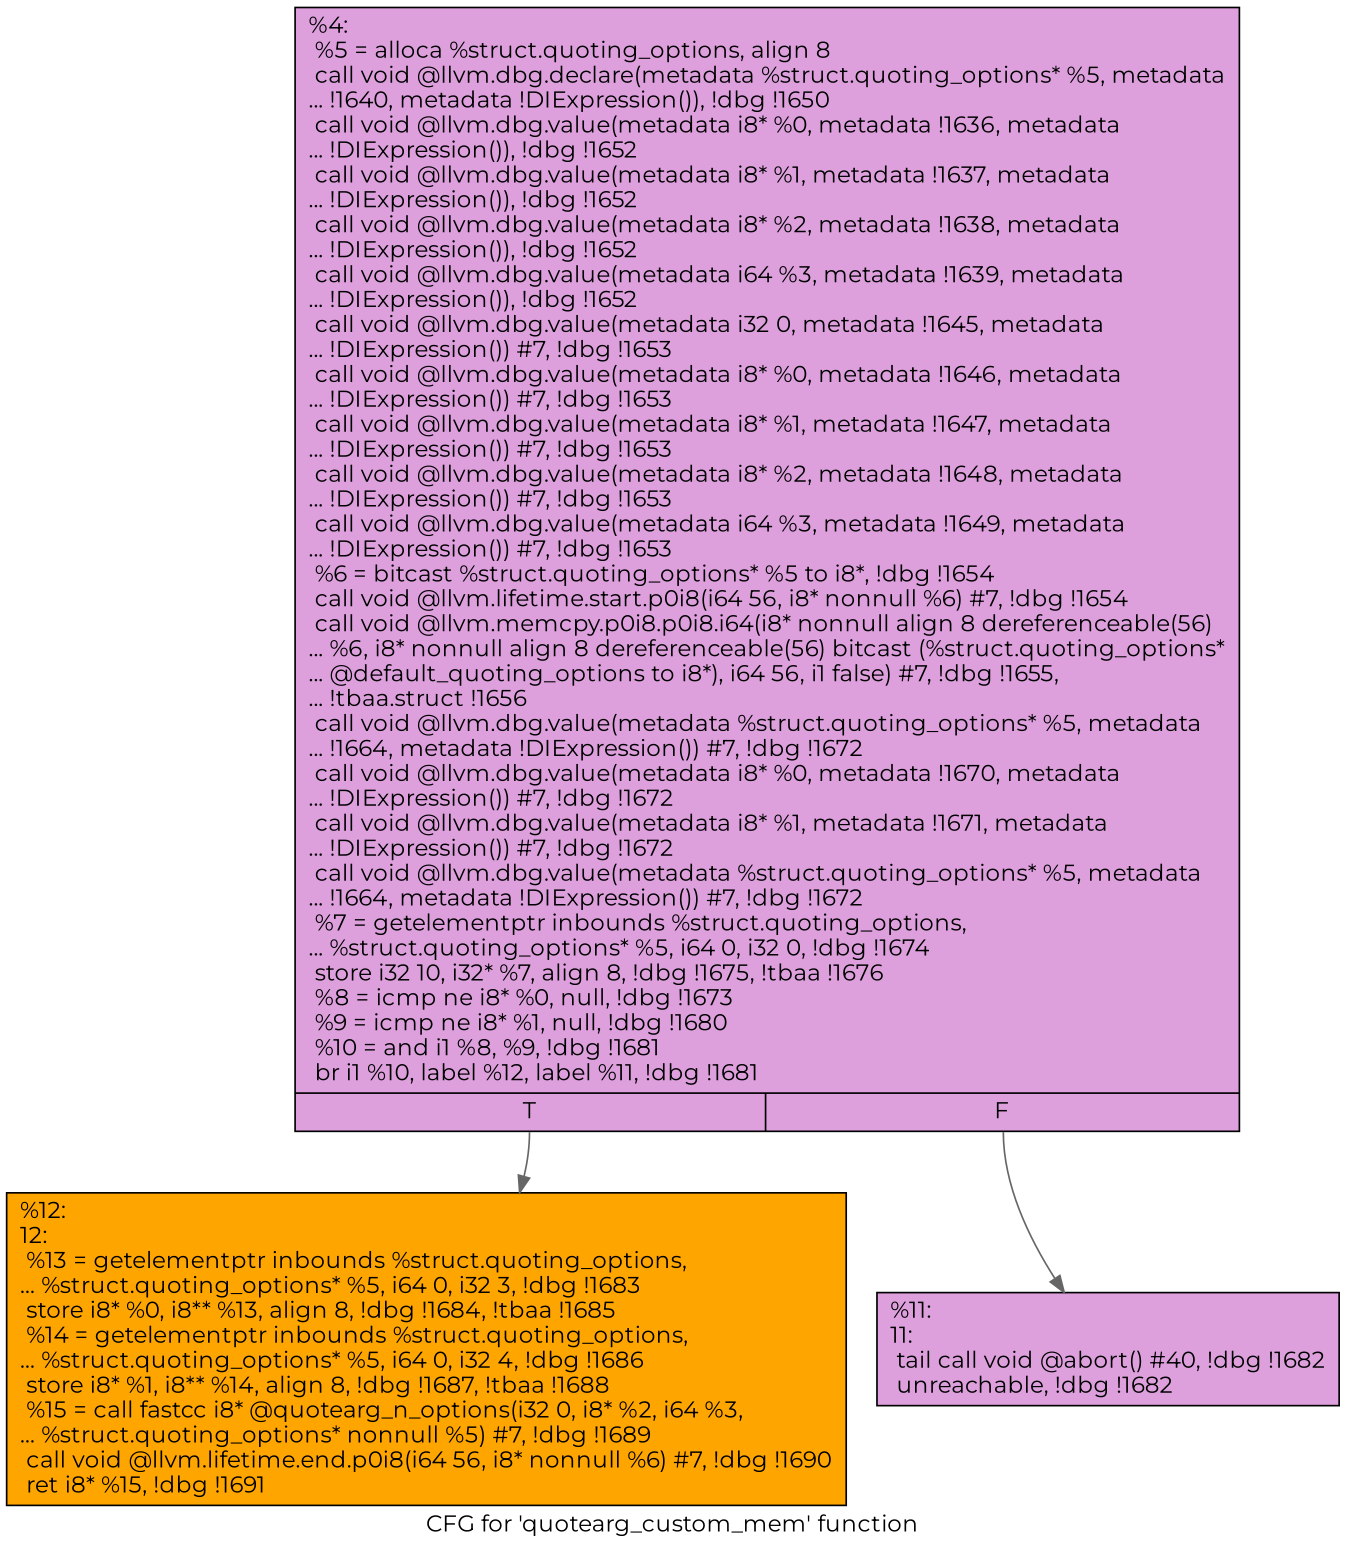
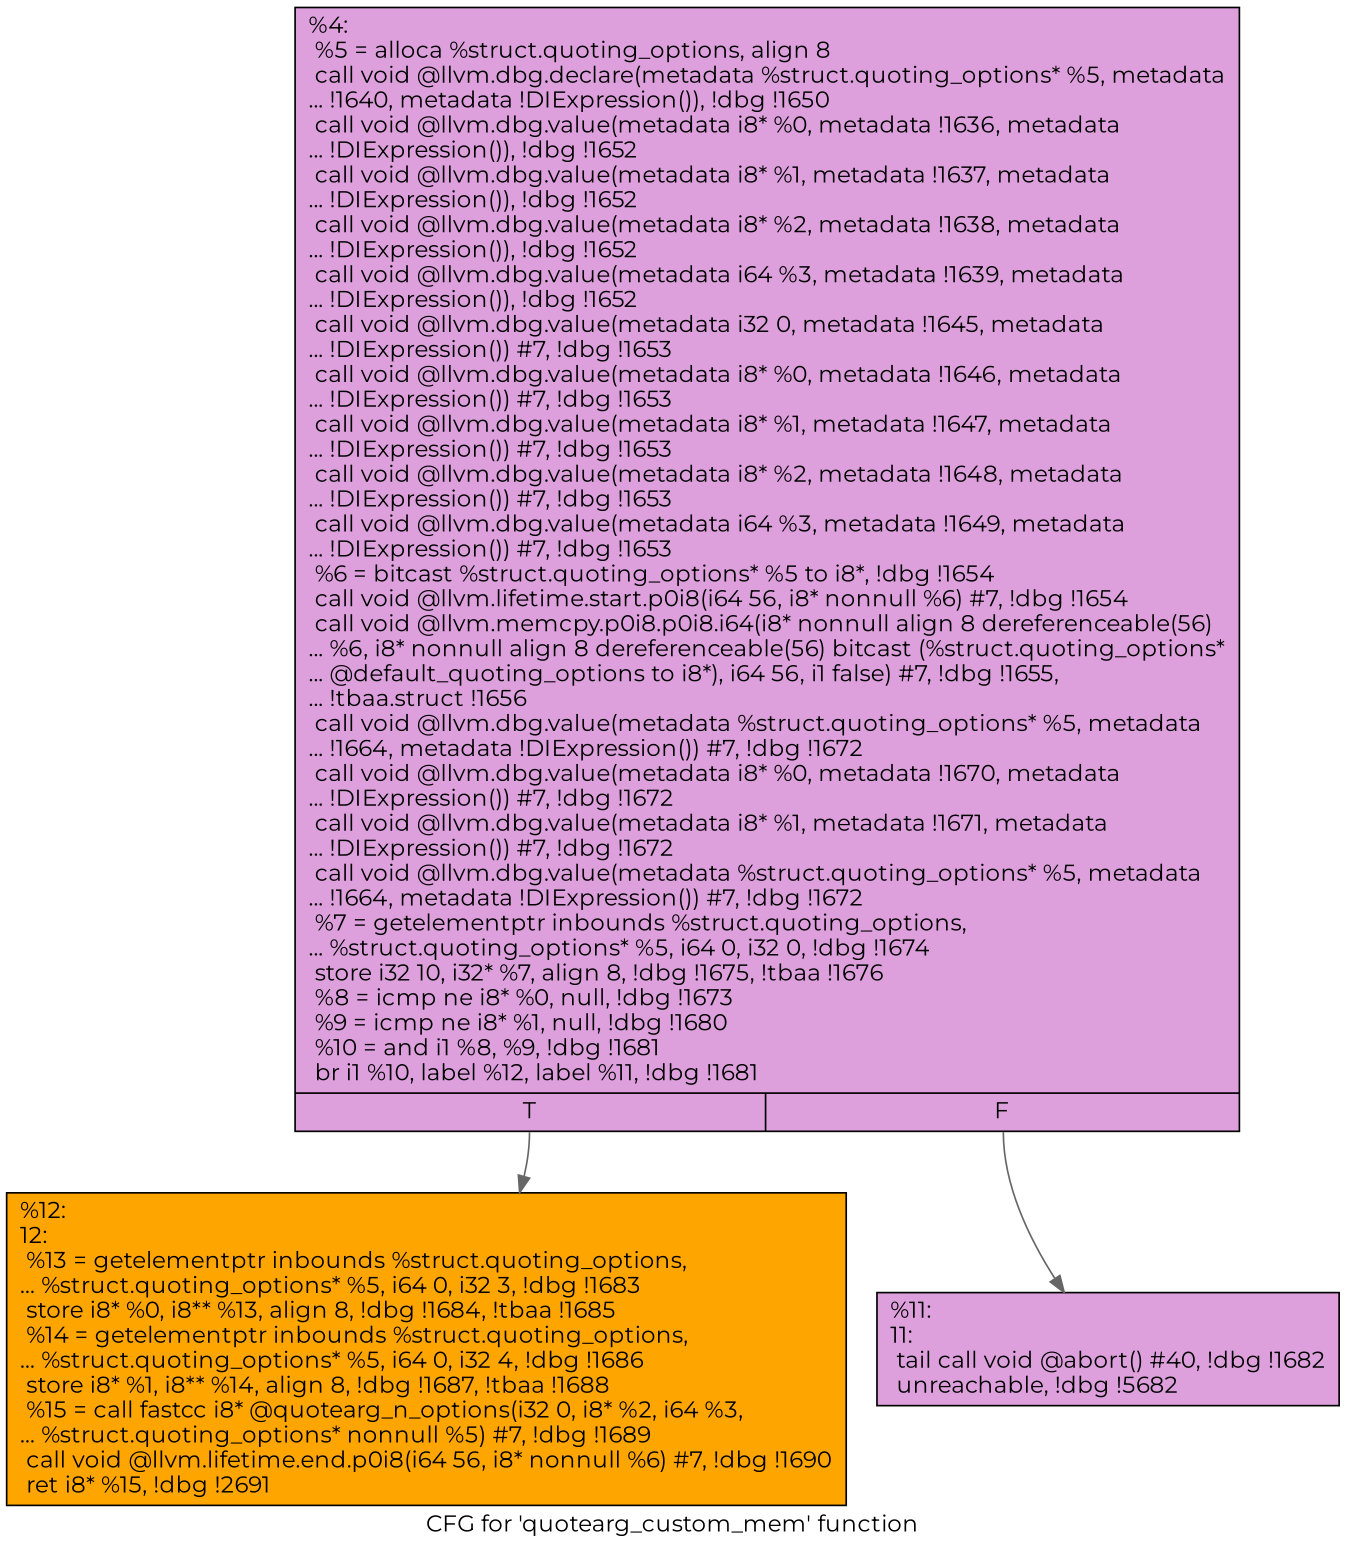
node "%11:": text "unreachable, !dbg !1682" -> "unreachable, !dbg !5682"
node "%12:": text "ret i8* %15, !dbg !1691" -> "ret i8* %15, !dbg !2691"
